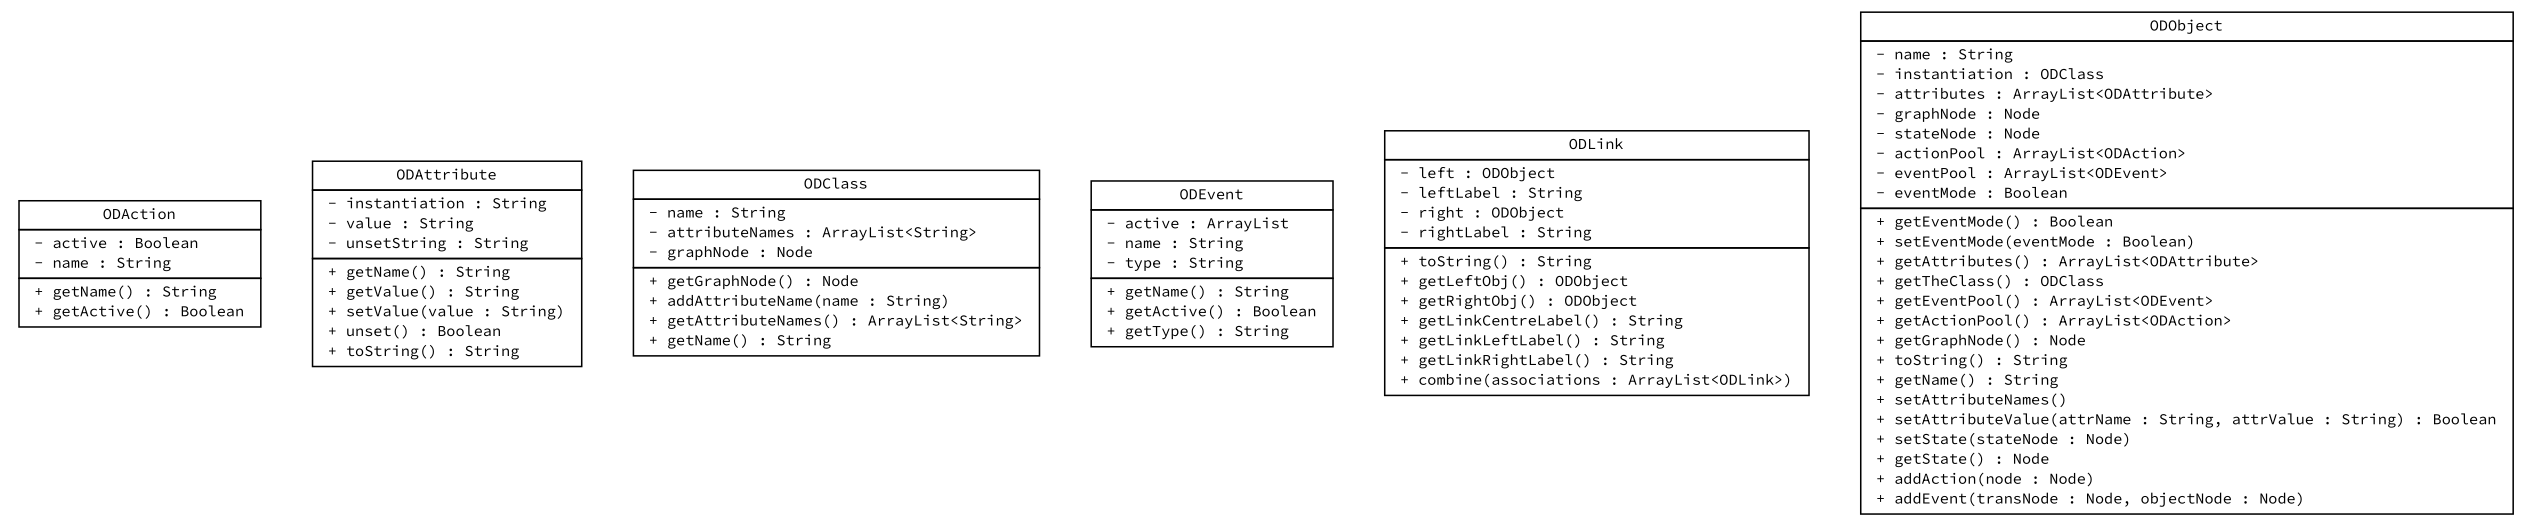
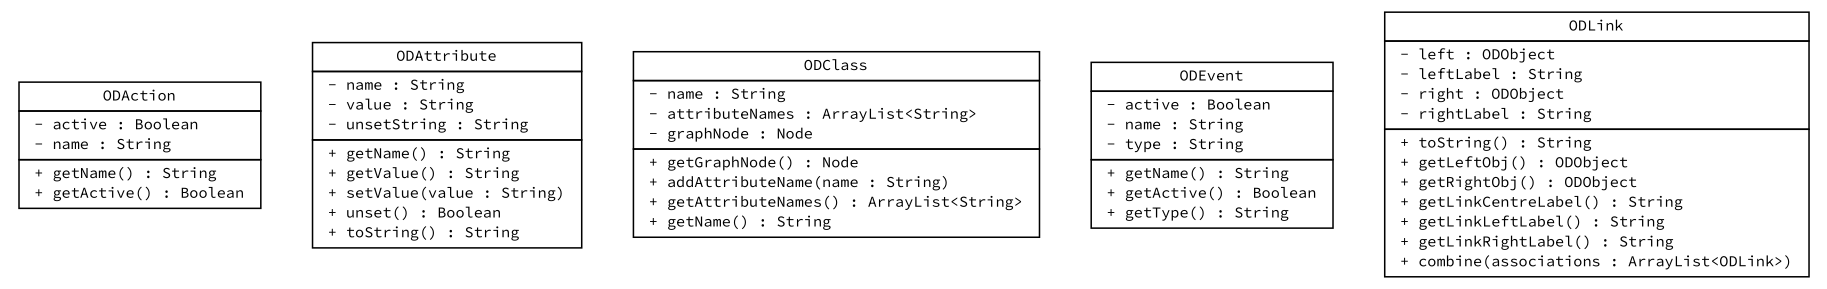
node "ODAttribute": text "- instantiation : String" -> "- name : String"
node "ODEvent": text "- active : ArrayList" -> "- active : Boolean"
node "ODObject": removed
